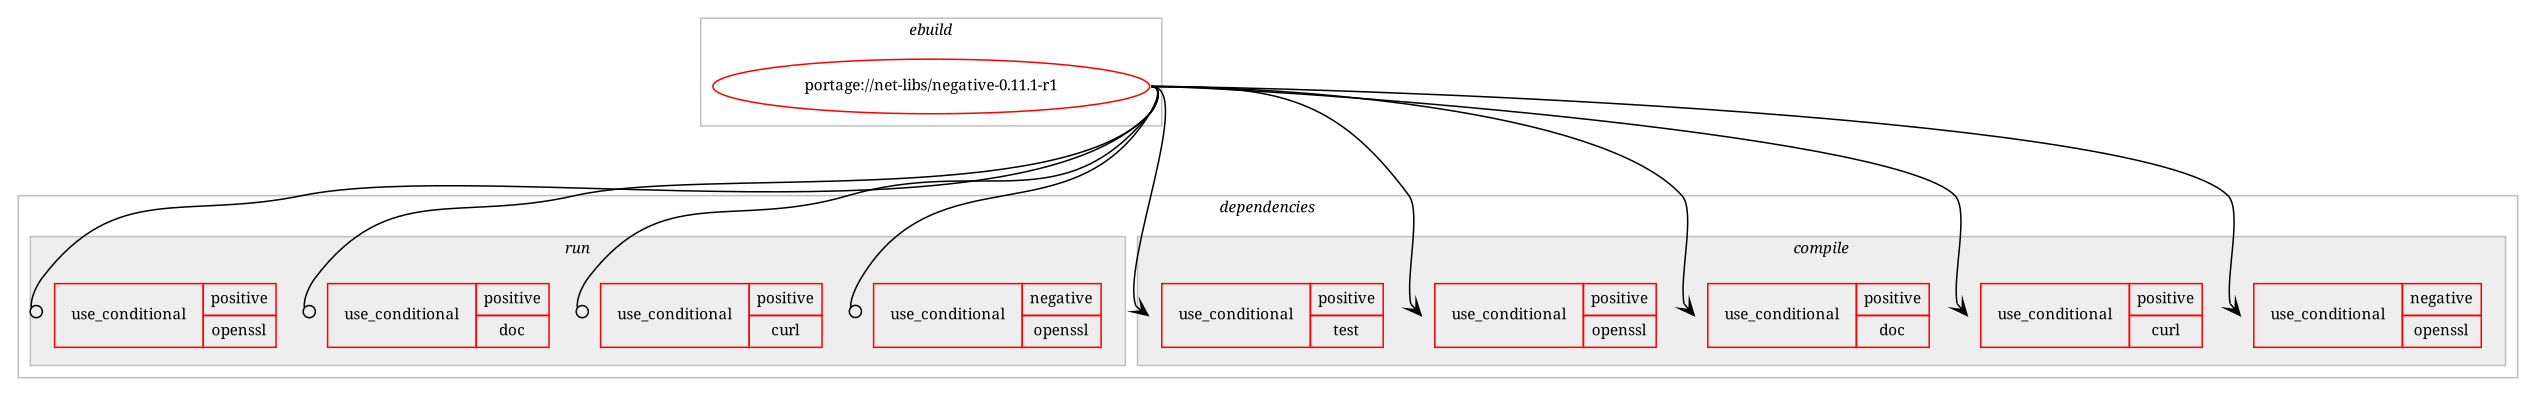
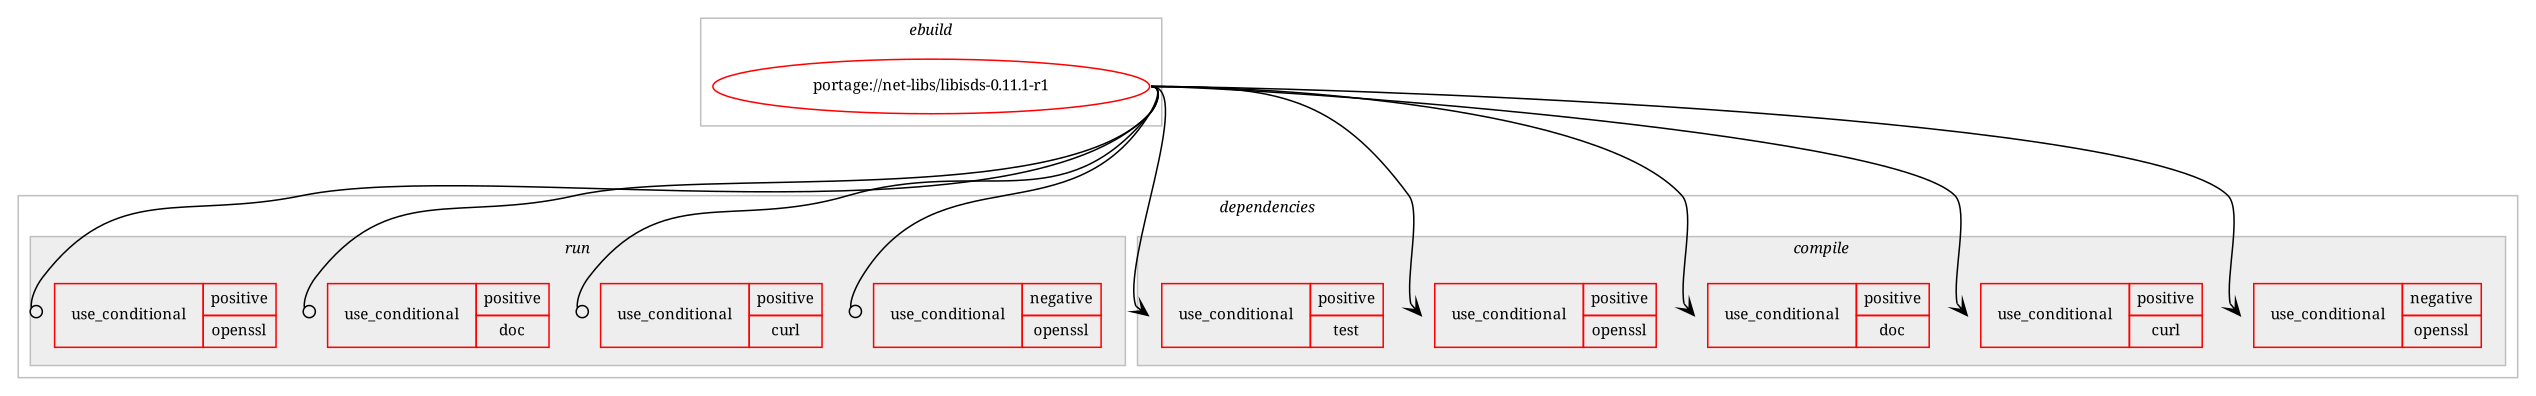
node "portage://net-libs/negative-0.11.1-r1": label "portage://net-libs/negative-0.11.1-r1" -> "portage://net-libs/libisds-0.11.1-r1"
